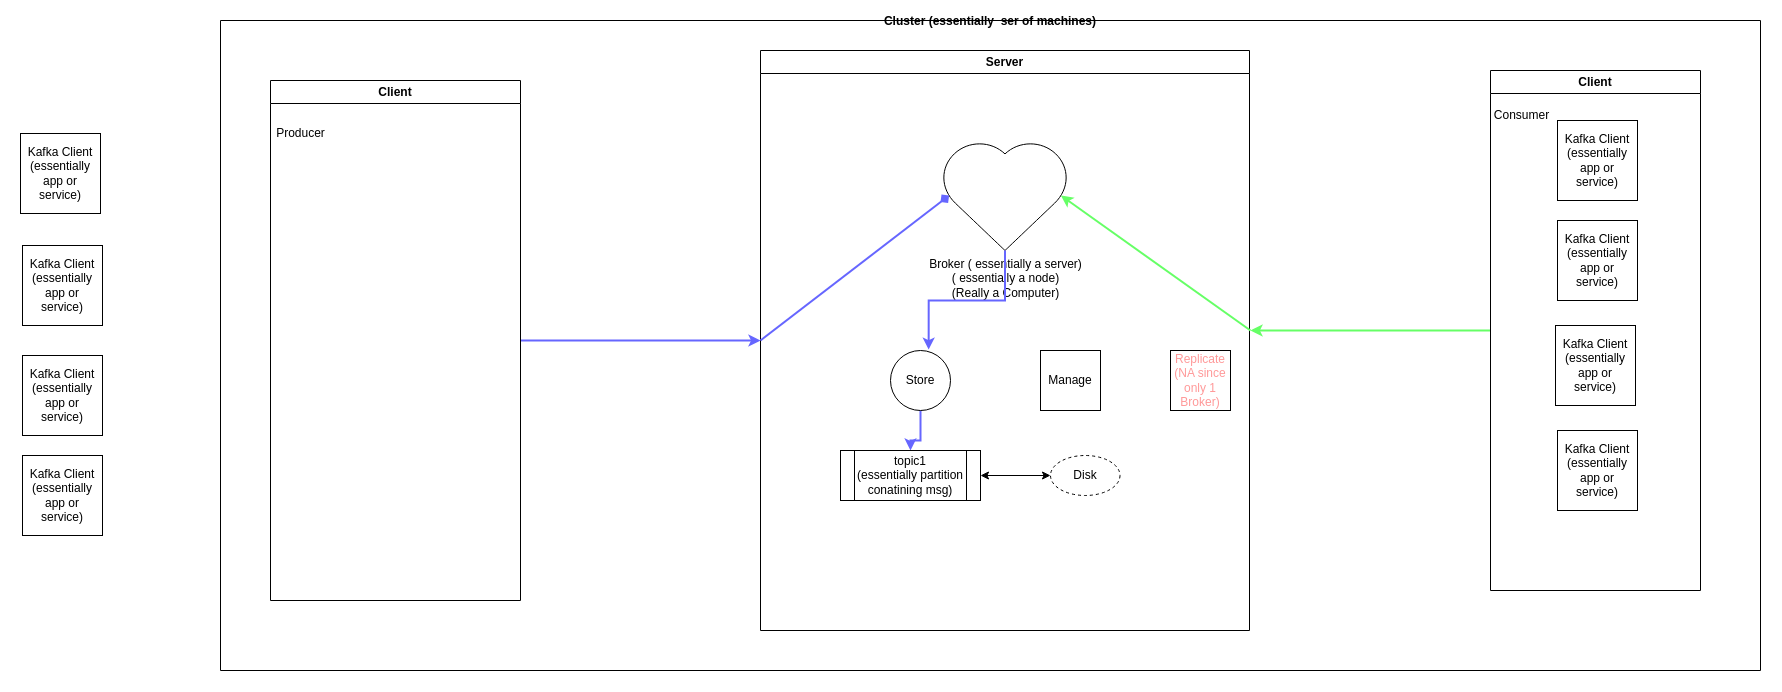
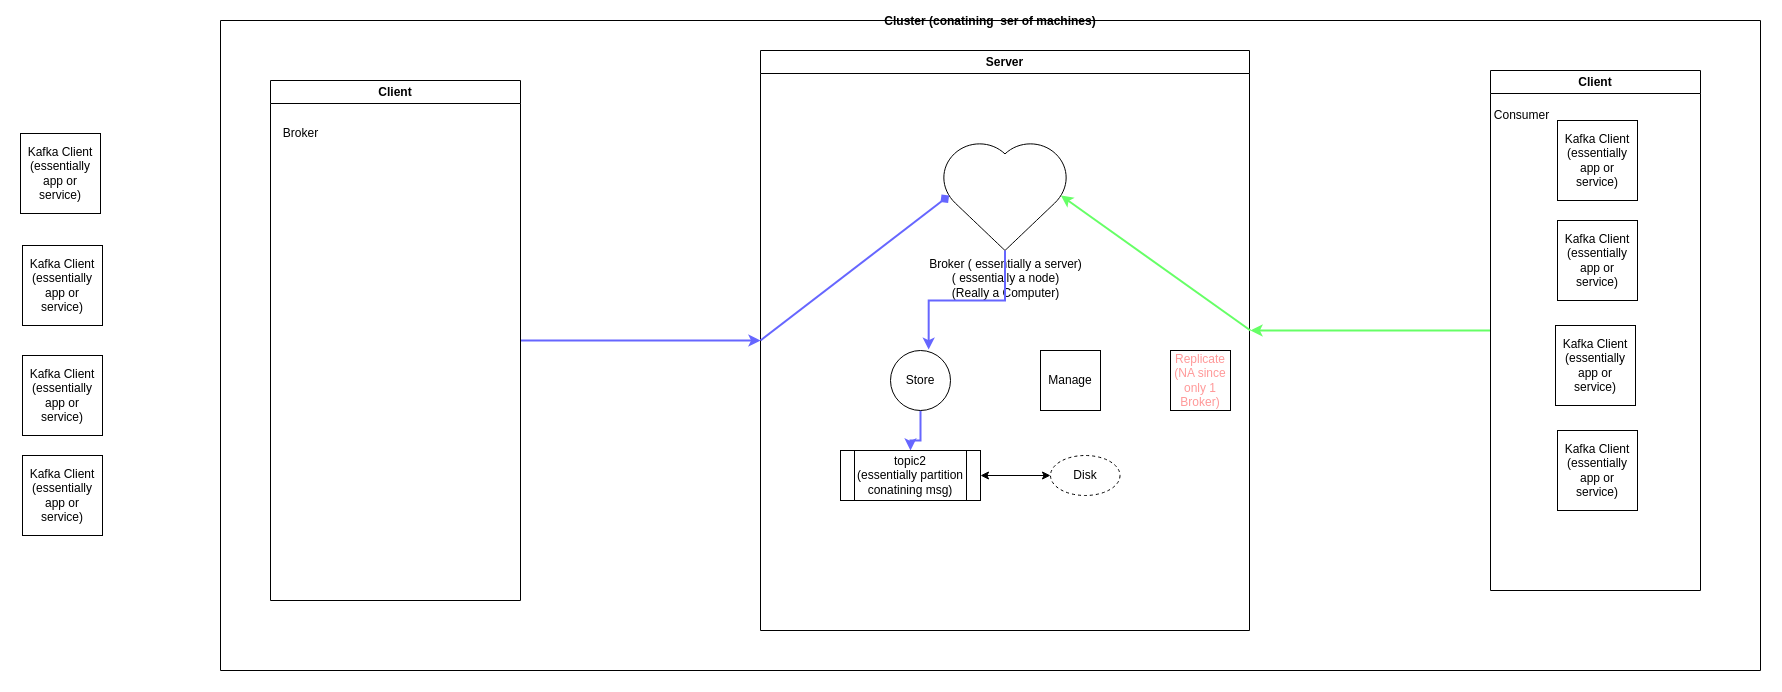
node "Cluster (essentially ser of machines)": label "Cluster (essentially ser of machines)" -> "Cluster (conatining ser of machines)"
node "Producer": label "Producer" -> "Broker"
node "topic1 (essentially partition conatining msg)": label "topic1 (essentially partition conatining msg)" -> "topic2 (essentially partition conatining msg)"
